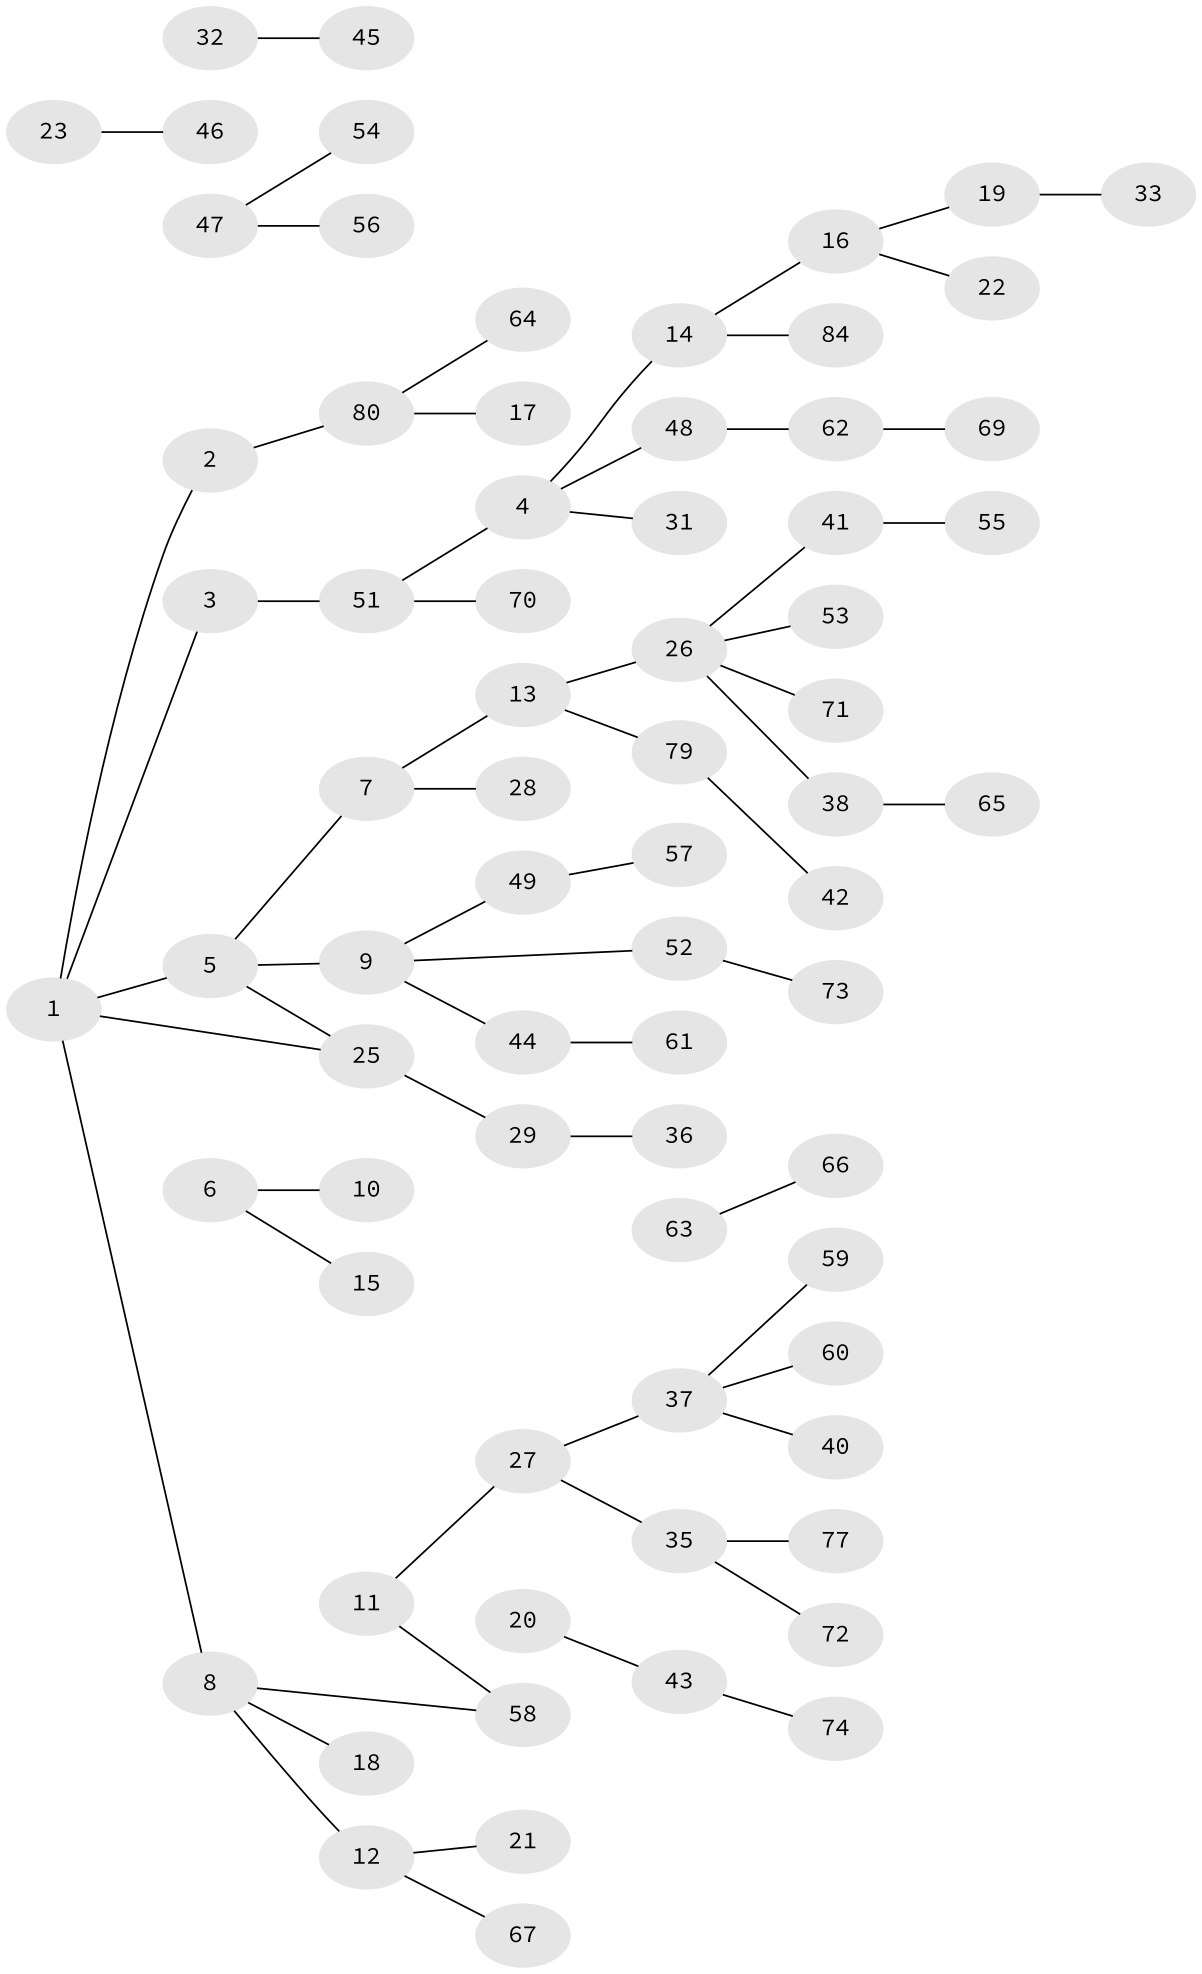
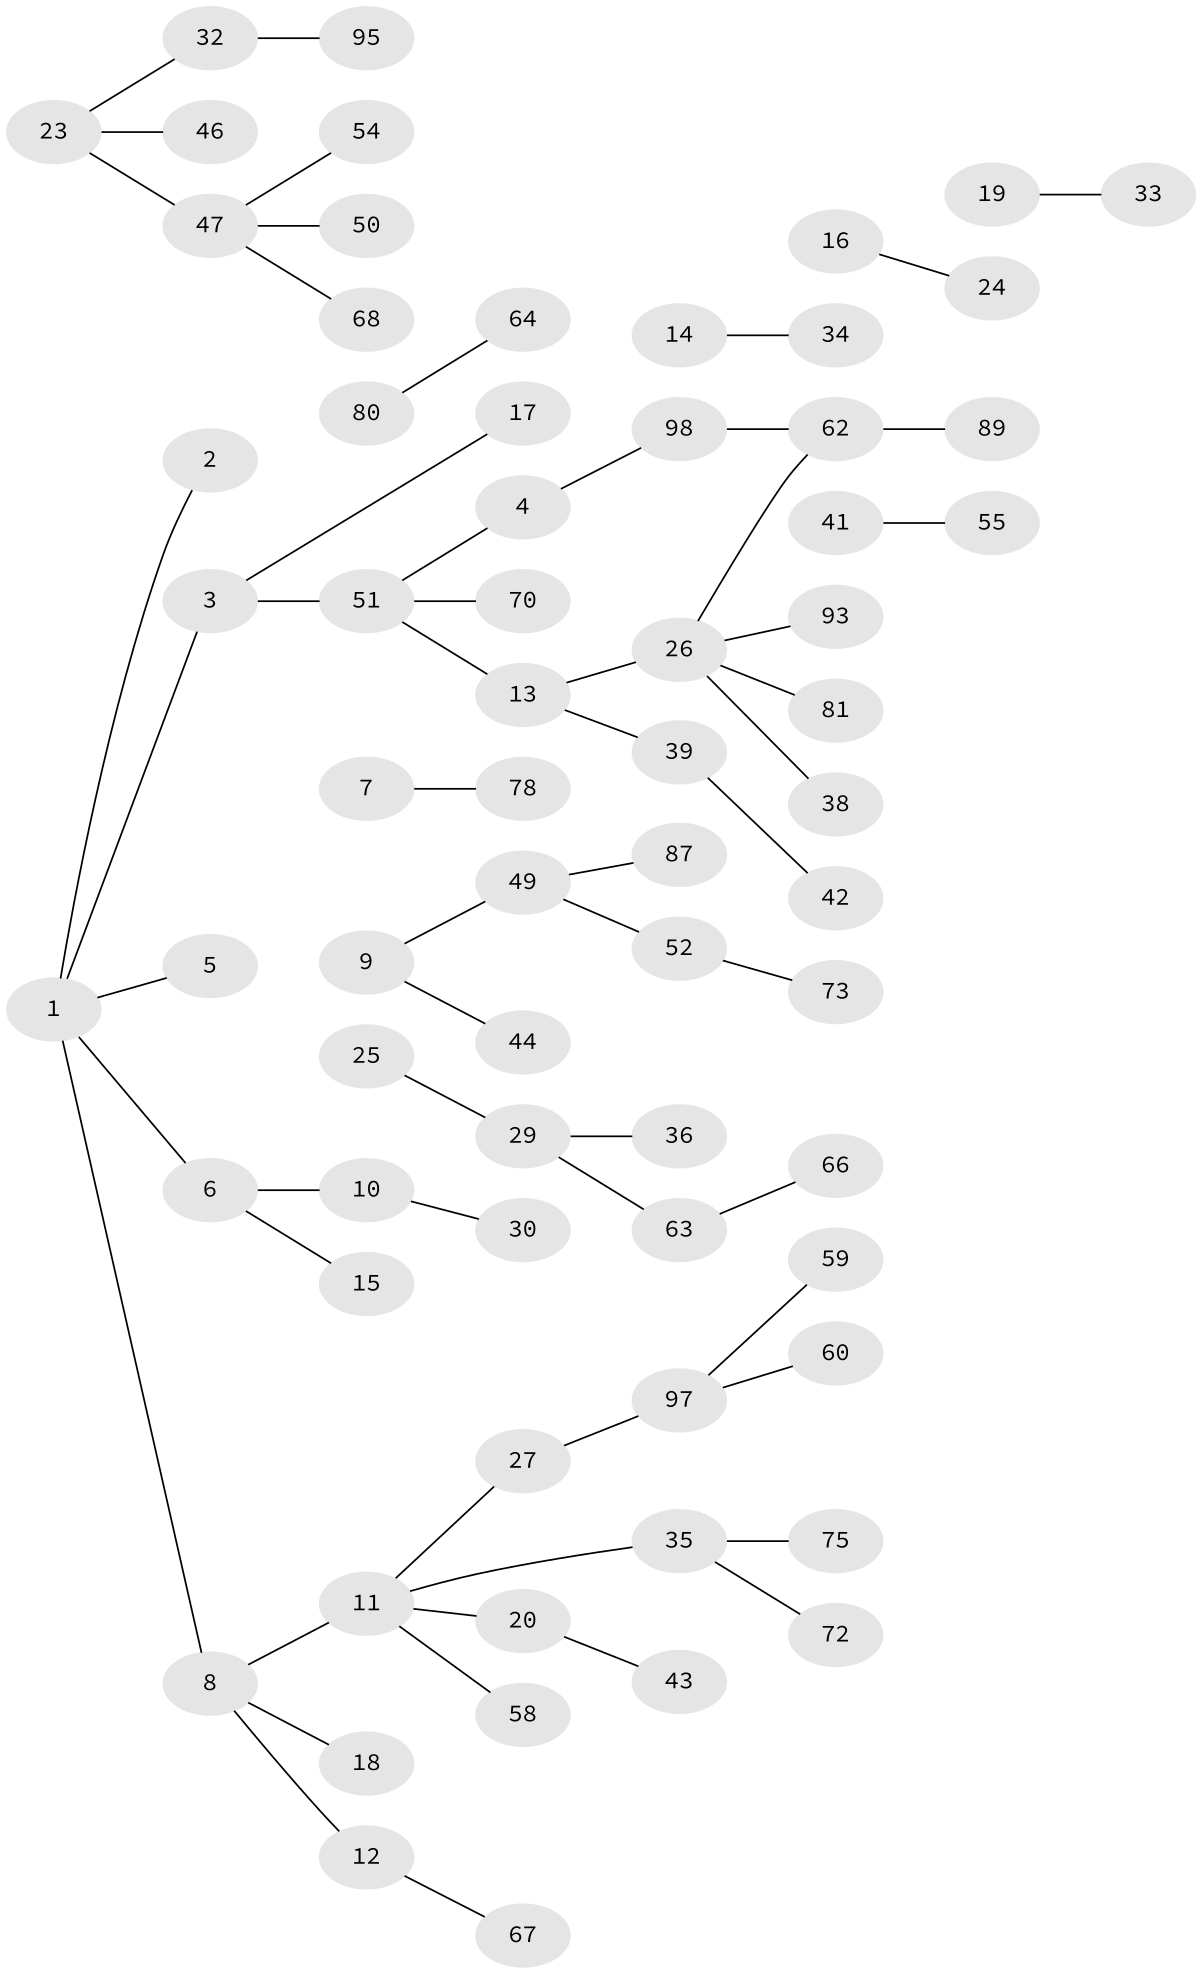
node "45": label "45" -> "95"
edge "32" -- "23": added
edge "23" -- "47": added
edge "19" -- "16": removed
node "56": label "56" -> "50"
edge "16" -- "14": removed
node "22": label "22" -> "24"
node "68": added
node "84": label "84" -> "34"
edge "80" -- "17": now "3" -- "17"
edge "14" -- "4": removed
node "48": label "48" -> "98"
node "69": label "69" -> "89"
edge "80" -- "2": removed
node "31": removed
edge "41" -- "26": now "62" -- "26"
node "53": label "53" -> "93"
node "71": label "71" -> "81"
edge "13" -- "7": now "13" -- "51"
node "79": label "79" -> "39"
node "28": label "28" -> "78"
node "65": removed
node "57": label "57" -> "87"
edge "7" -- "5": removed
edge "52" -- "9": now "52" -- "49"
edge "9" -- "5": removed
edge "5" -- "25": removed
edge "1" -- "25": now "1" -- "6"
node "61": removed
edge "29" -- "63": added
node "30": added
node "37": label "37" -> "97"
node "40": removed
edge "27" -- "35": now "11" -- "35"
node "77": label "77" -> "75"
edge "11" -- "20": added
edge "8" -- "58": now "8" -- "11"
node "74": removed
node "21": removed
